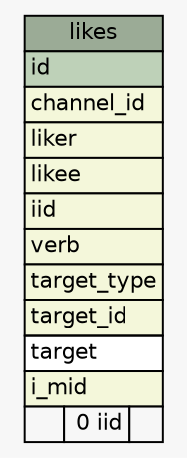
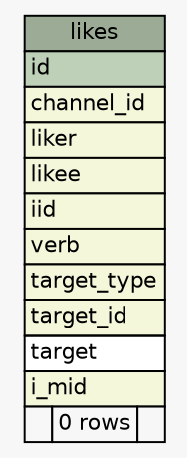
node "likes": text "0 iid" -> "0 rows"
